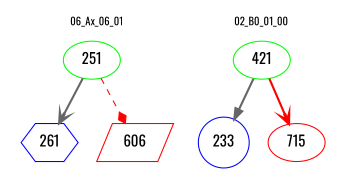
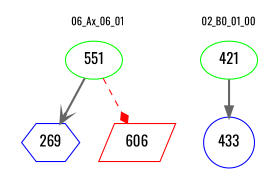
node "251": label "251" -> "551"
node "261": label "261" -> "269"
node "233": label "233" -> "433"
node "715": removed
